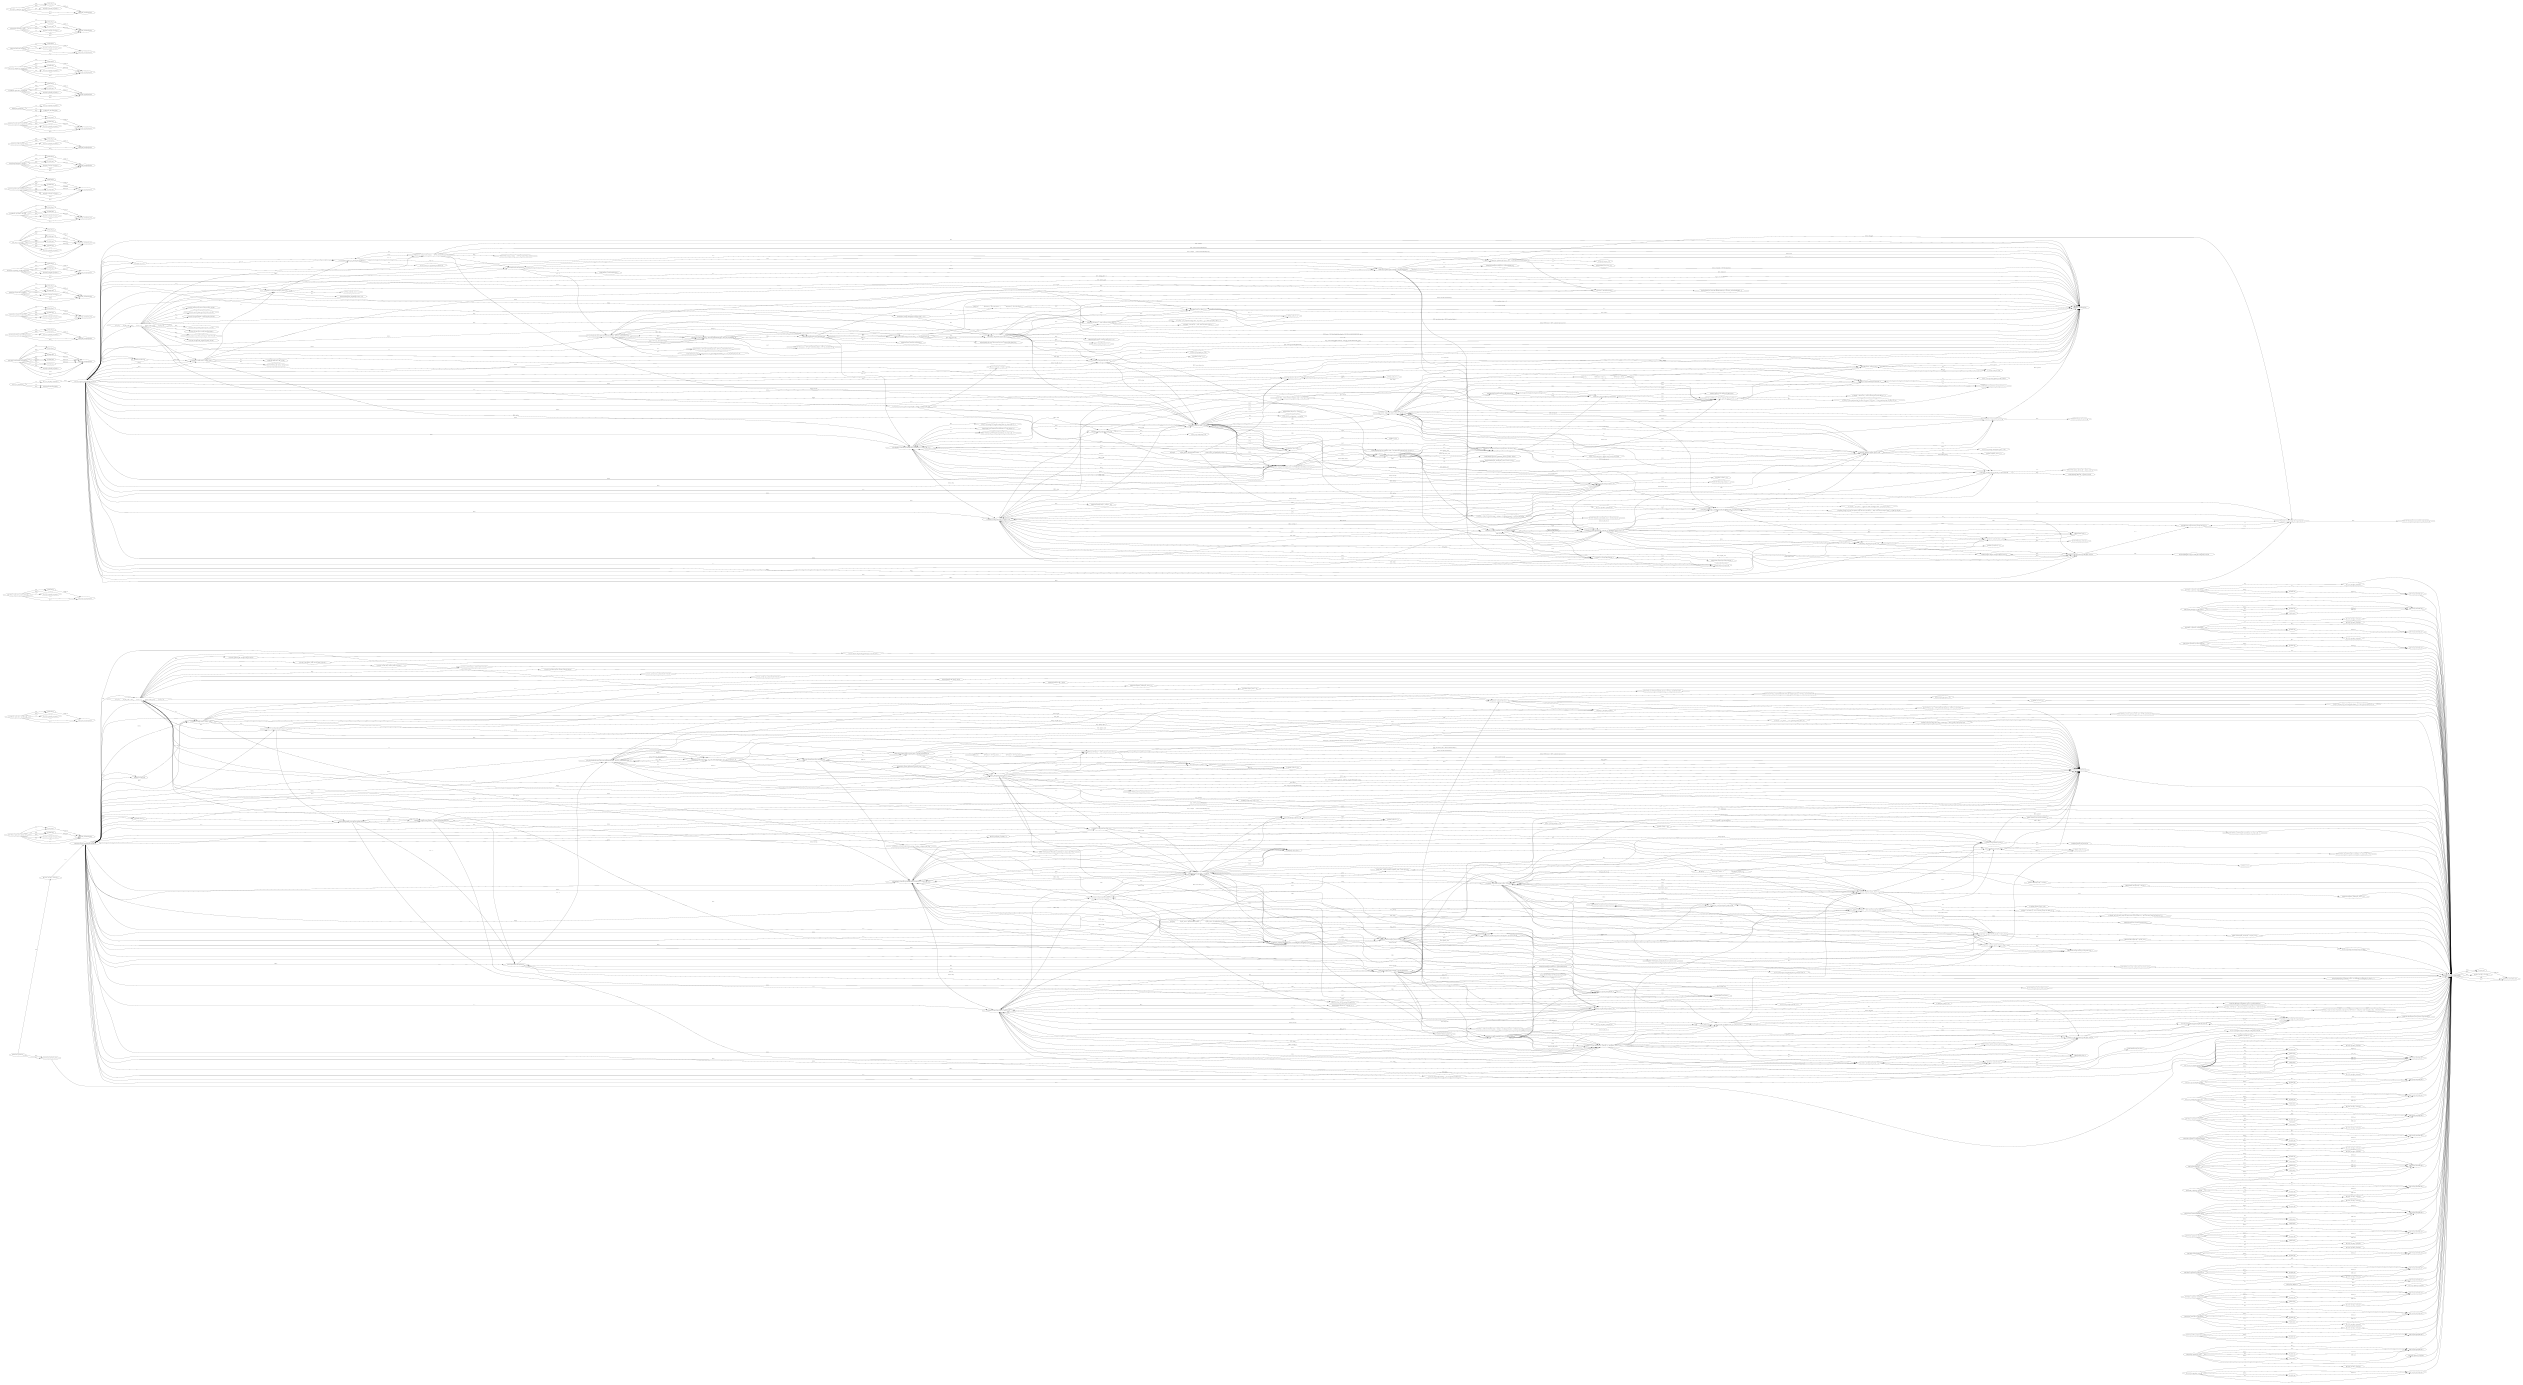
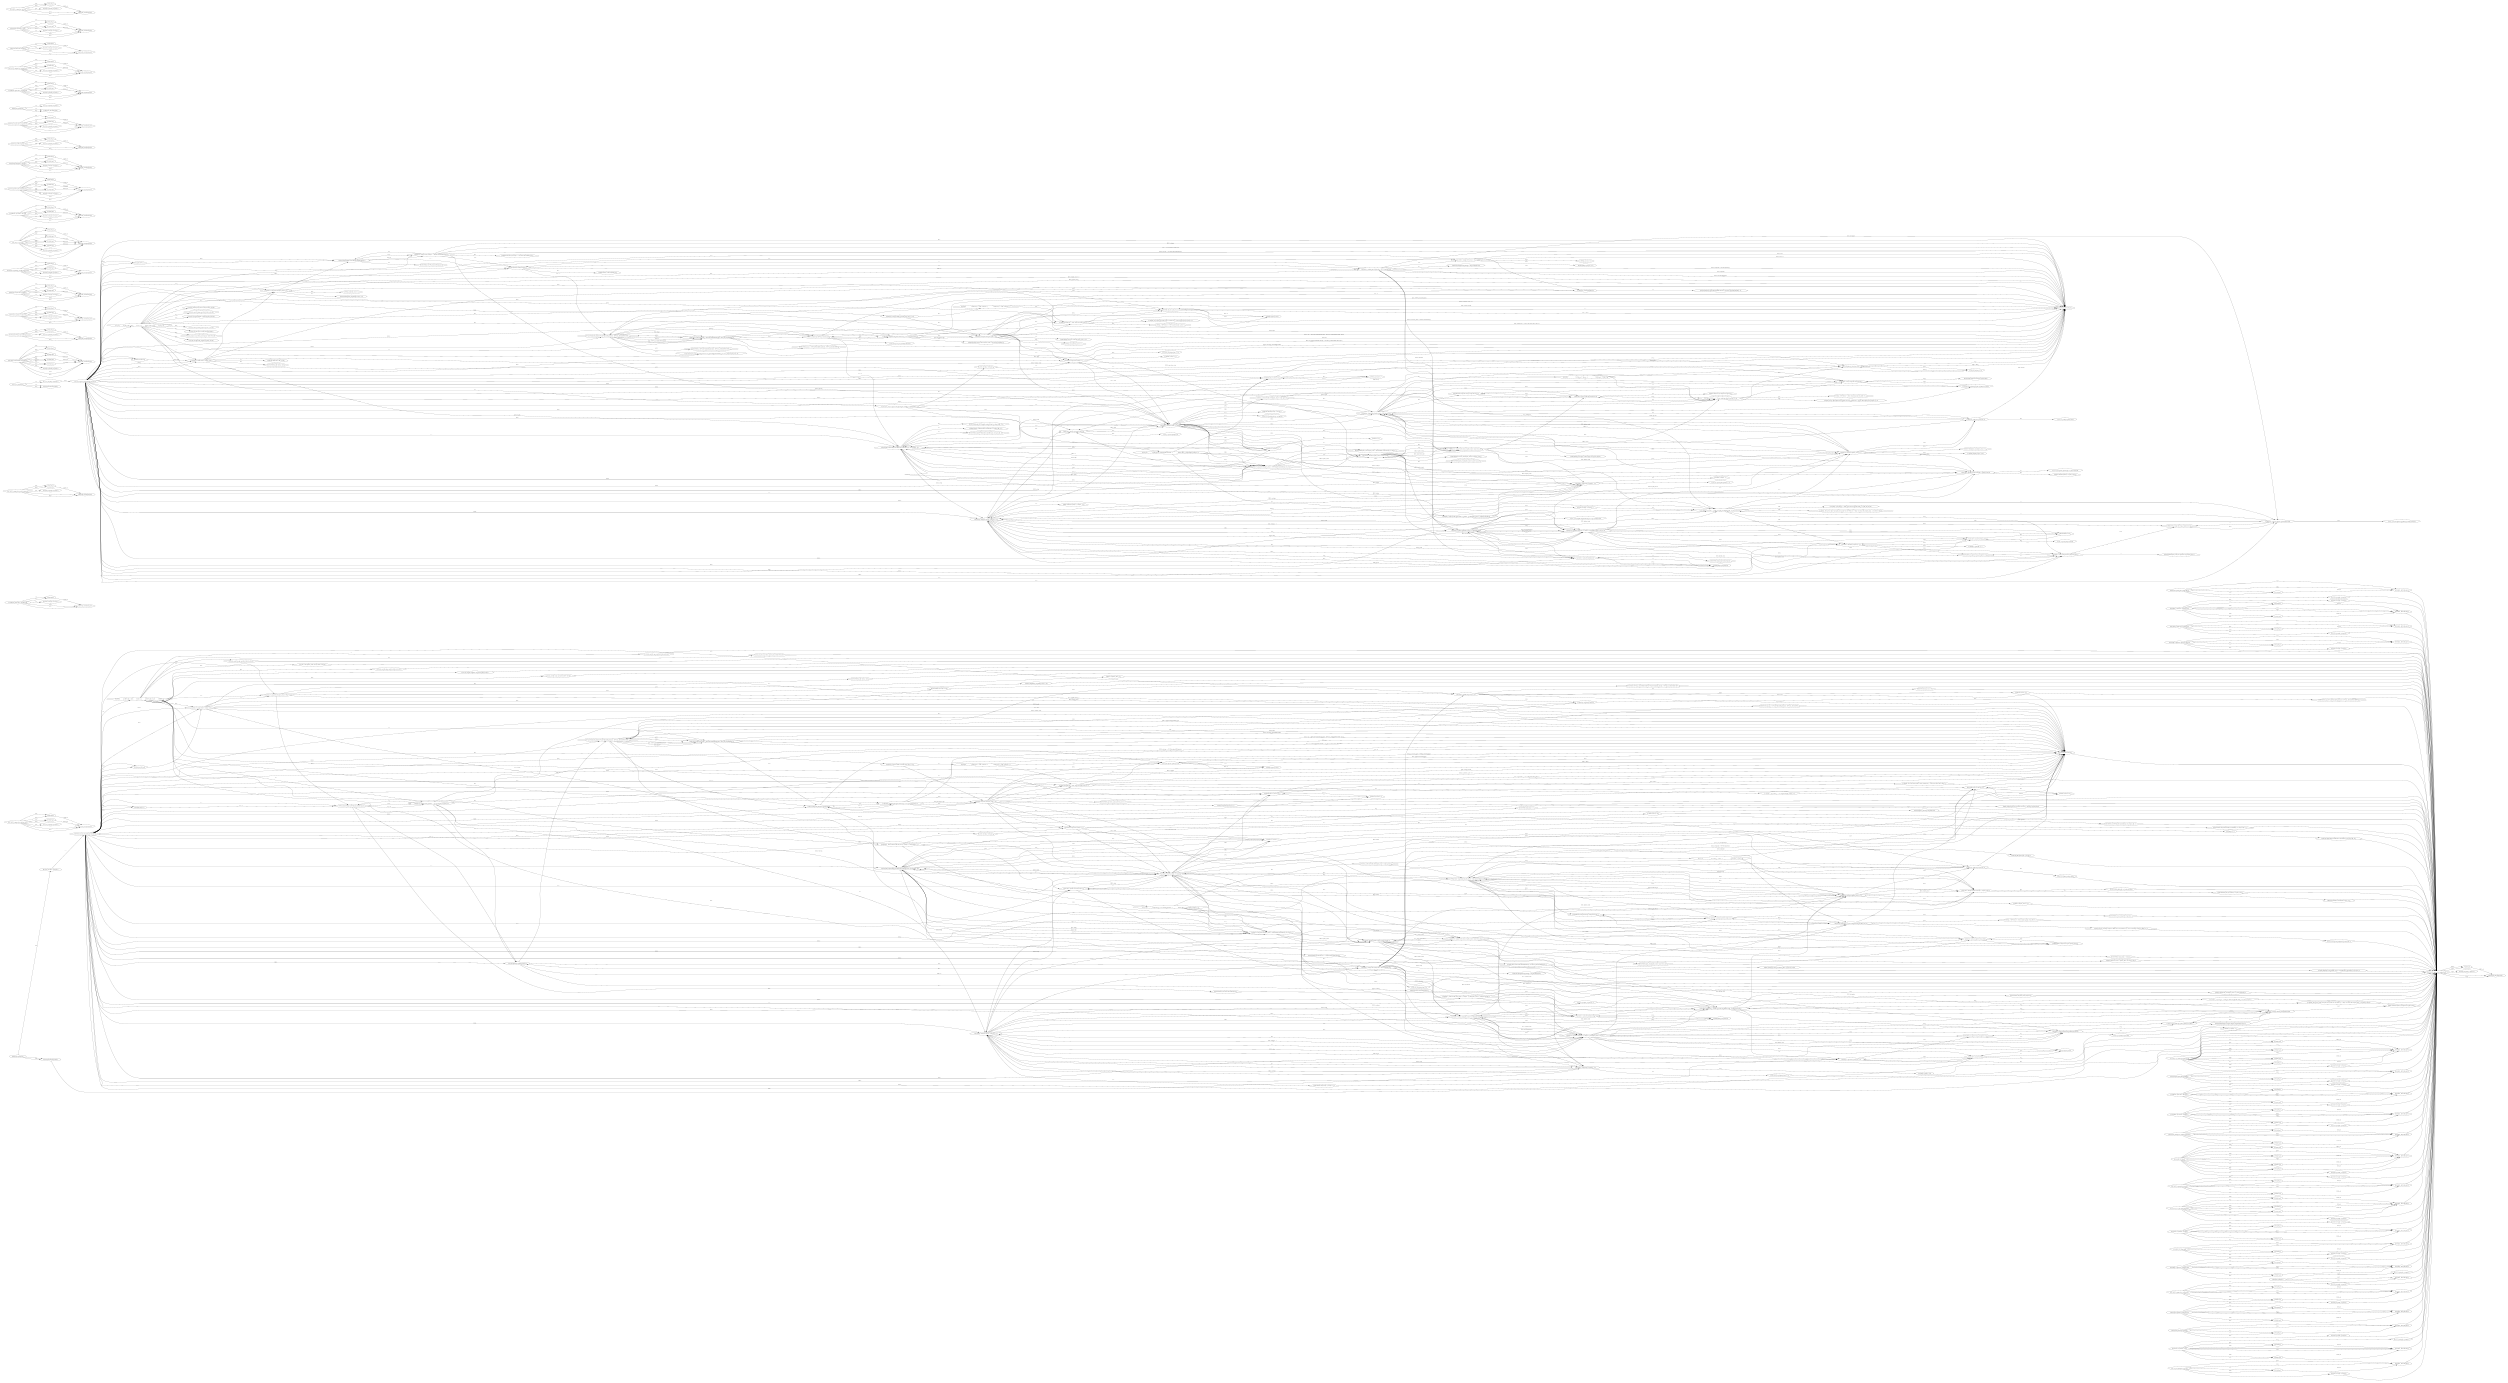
node "<(LOCAL,uint16 nstrips: uint16)<SUB>5</SUB>>": removed
